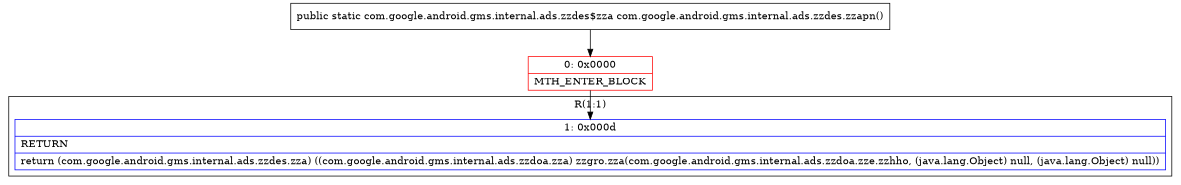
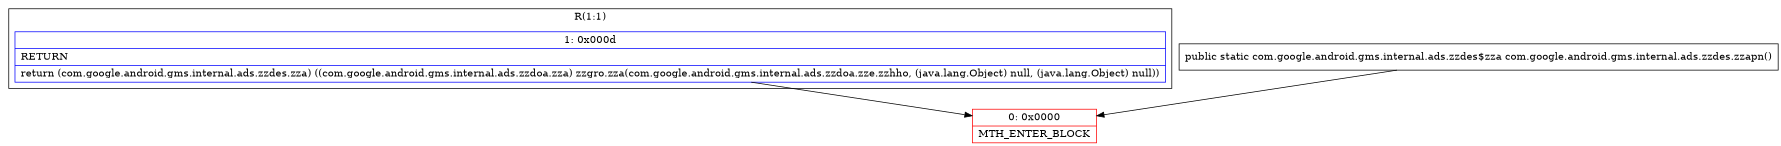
edge "0: 0x0000" -> "1: 0x000d": reversed
